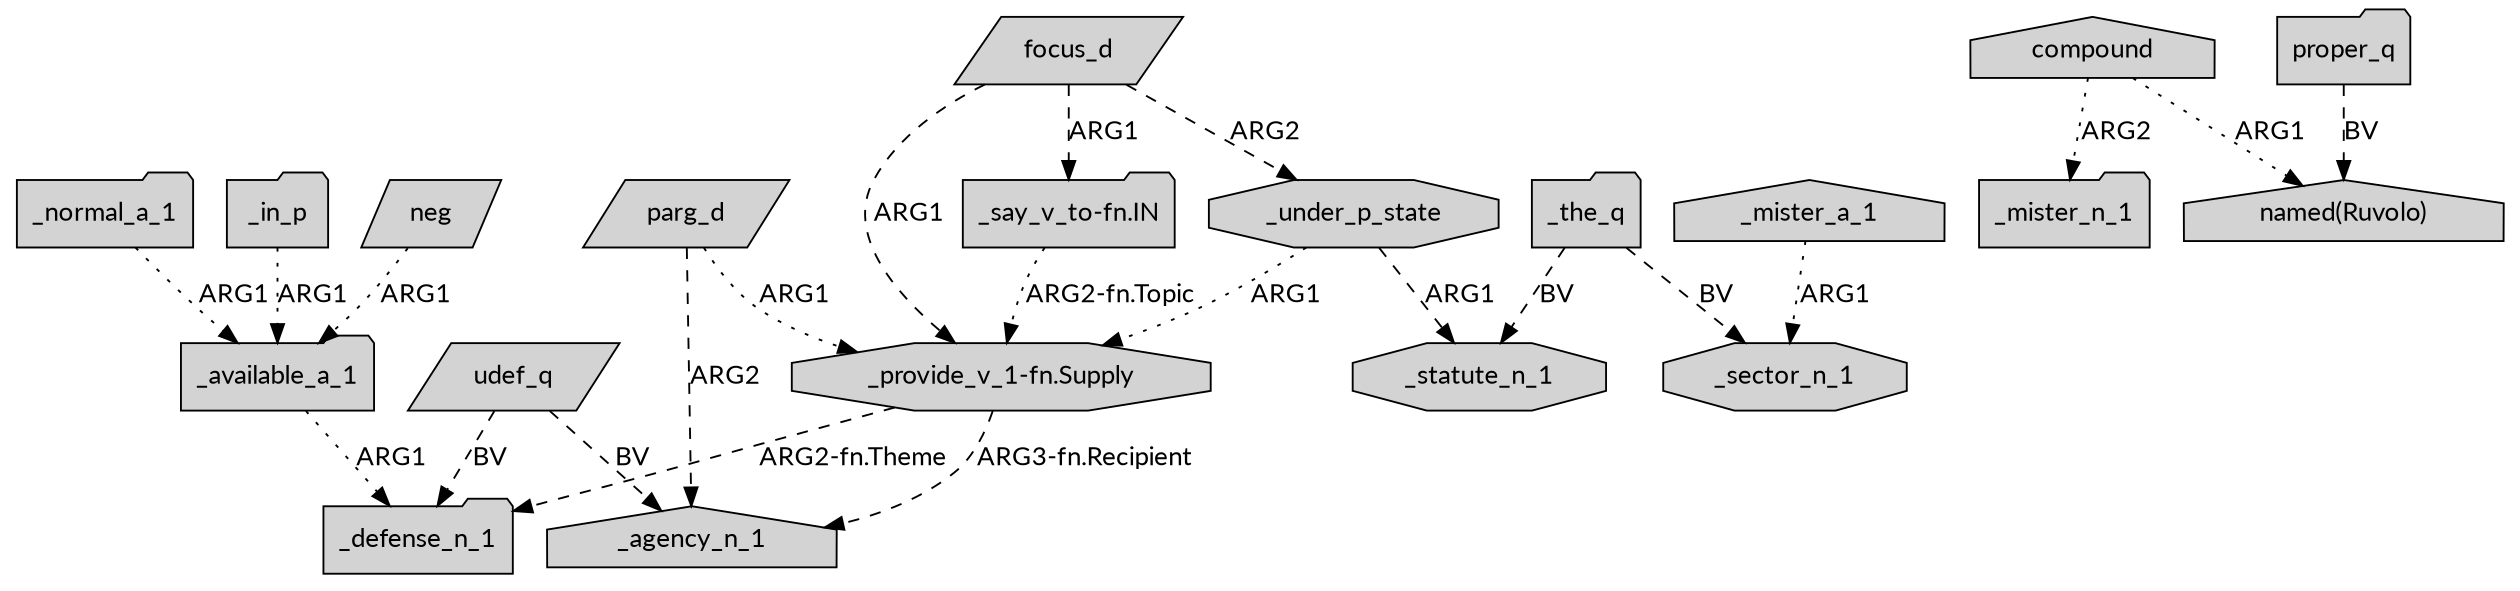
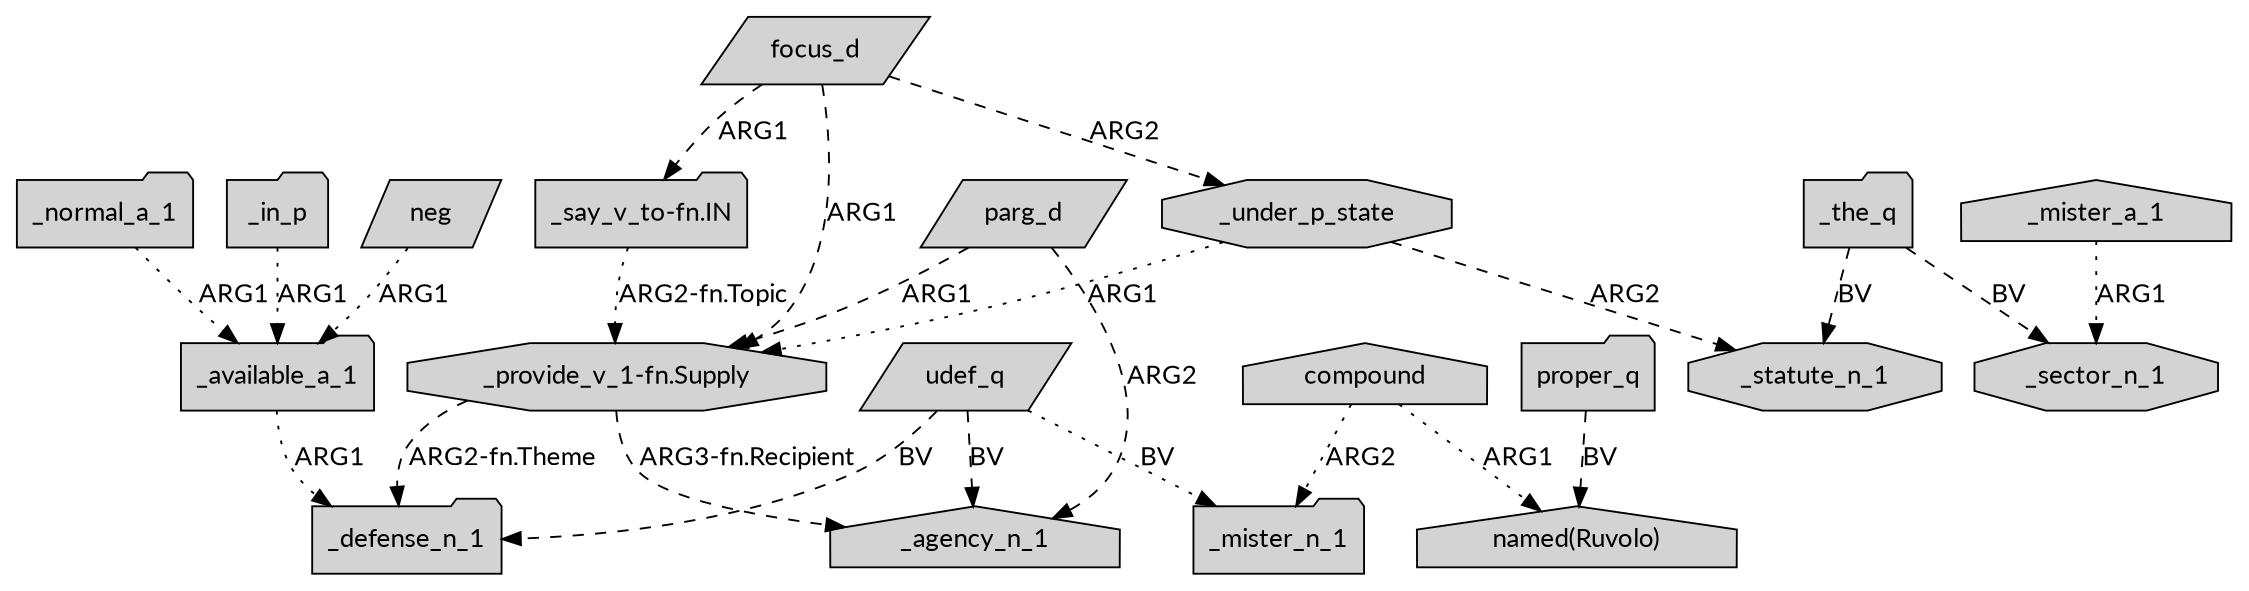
edge "_under_p_state" -> "_statute_n_1": label "ARG1" -> "ARG2"
edge "parg_d" -> "_provide_v_1-fn.Supply": style dotted -> dashed
edge "udef_q" -> "_mister_n_1": added, label "BV"
